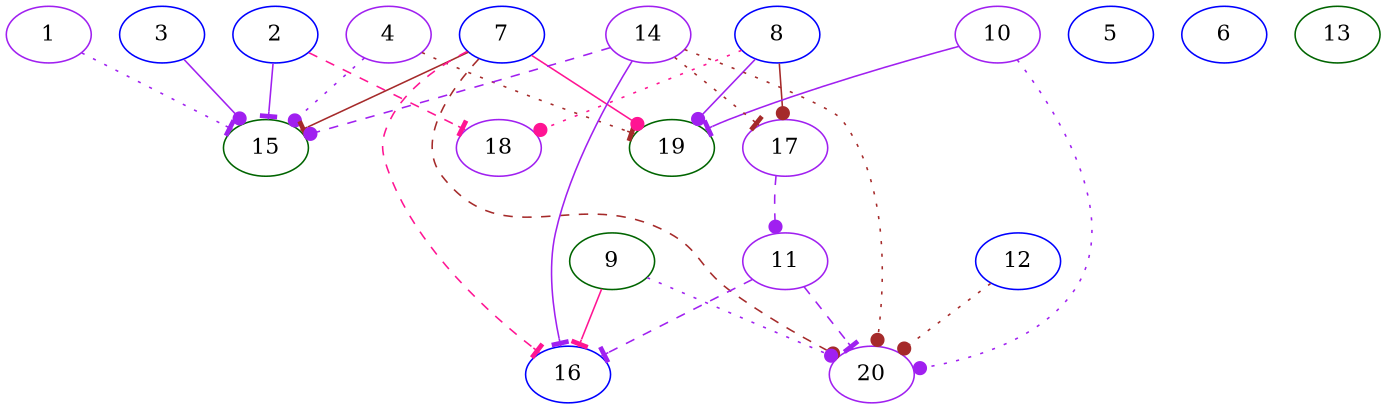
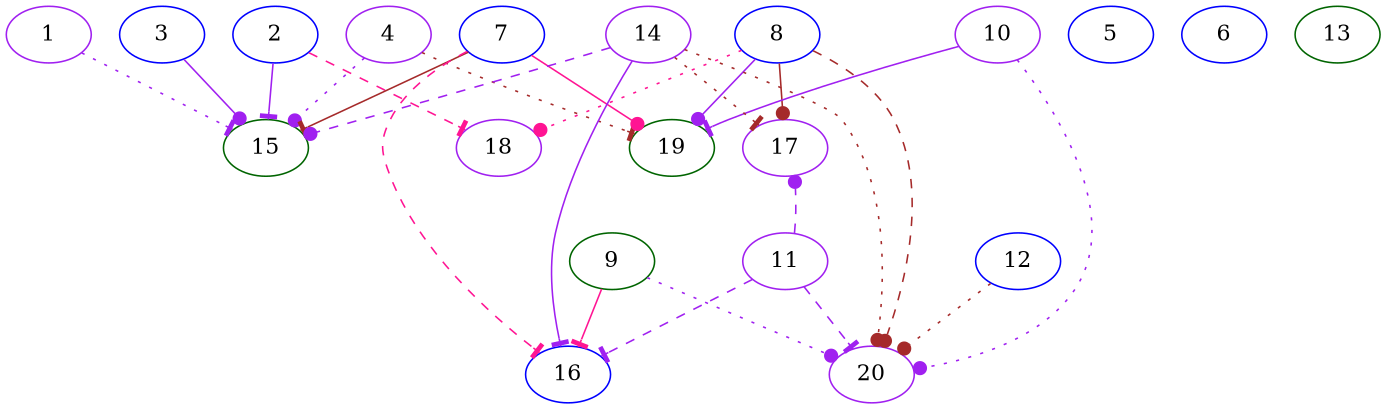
edge "17" -> "11": reversed
edge "7" -> "20": now "8" -> "20"
